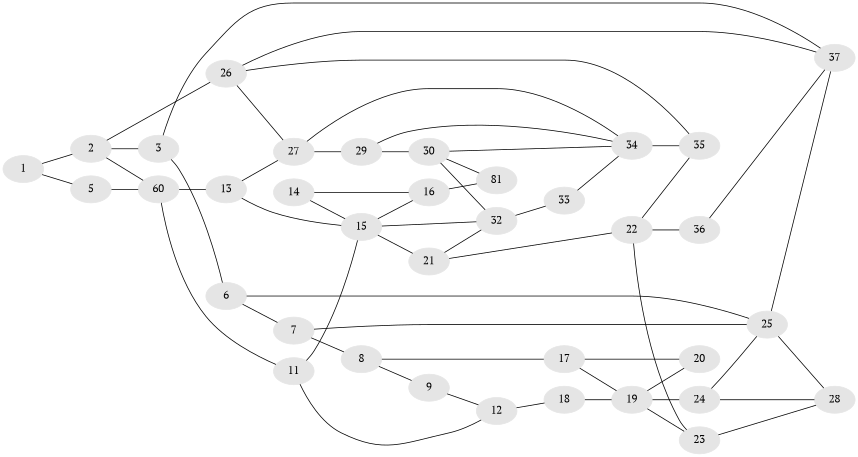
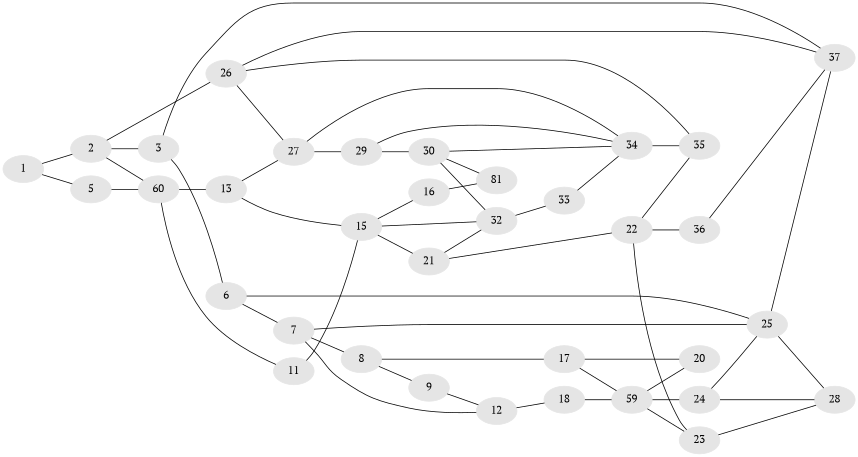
node "14": removed
node "19": label "19" -> "59"
edge "11" -- "12": now "7" -- "12"
